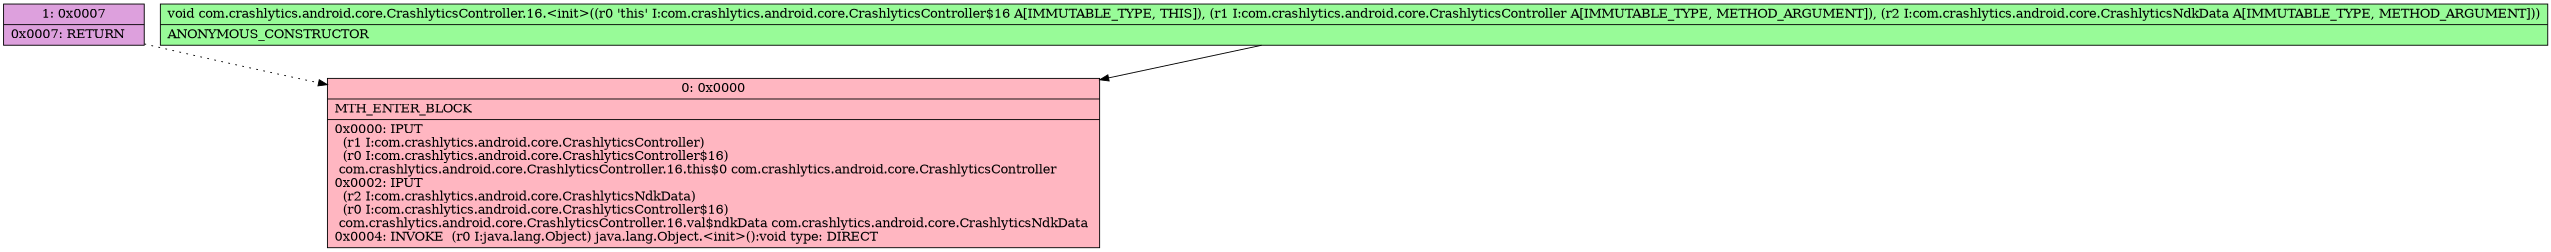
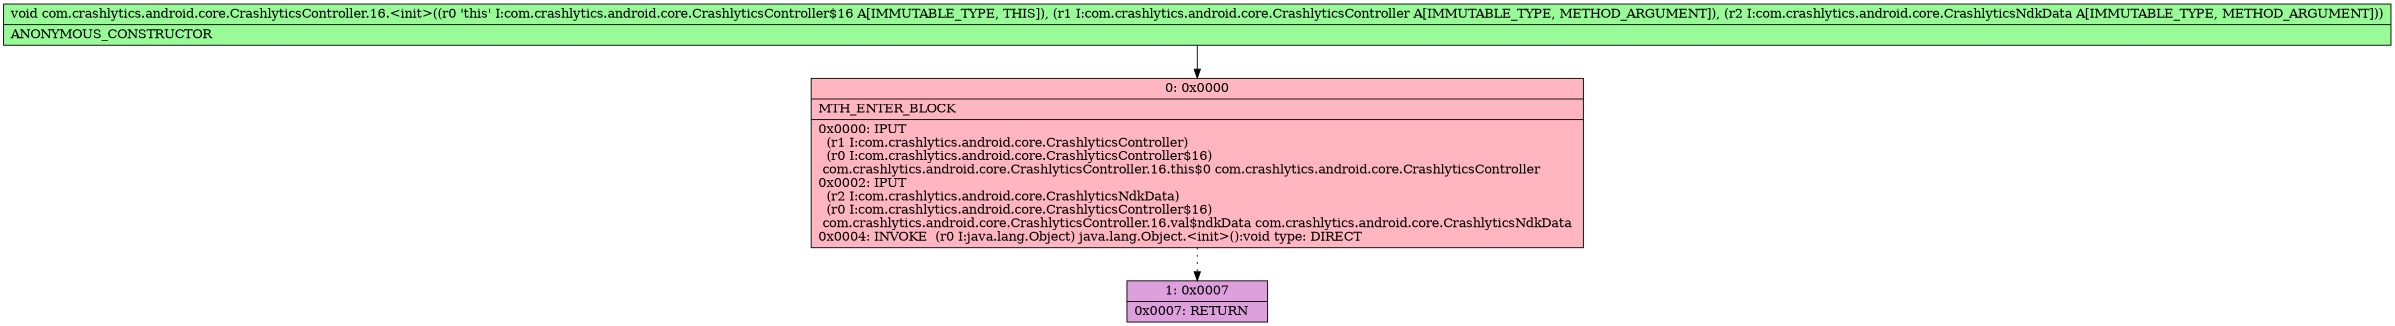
edge "1: 0x0007" -> "0: 0x0000": reversed
